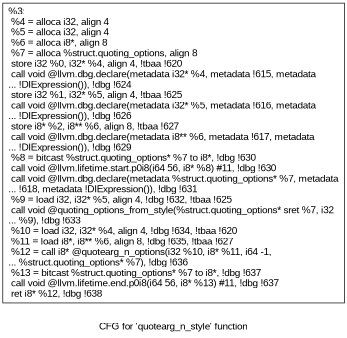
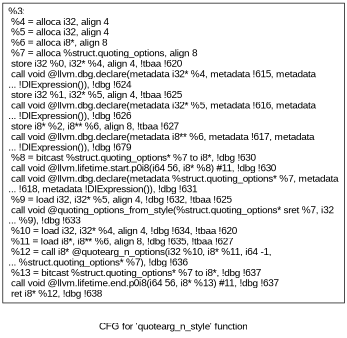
node "%3:": text "... !DIExpression()), !dbg !629" -> "... !DIExpression()), !dbg !679"
